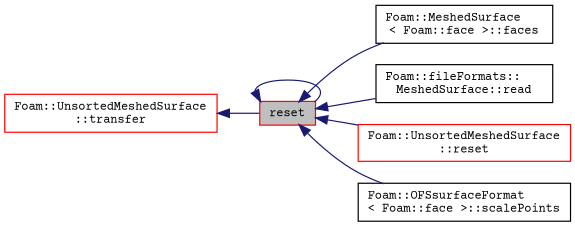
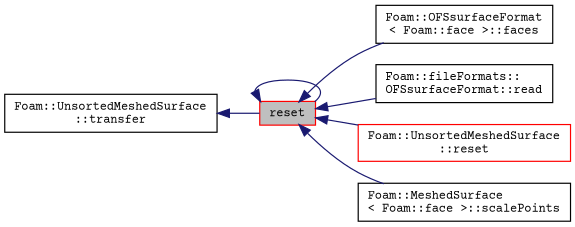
node "Foam::MeshedSurface < Foam::face >::faces": label "Foam::MeshedSurface < Foam::face >::faces" -> "Foam::OFSsurfaceFormat < Foam::face >::faces"
node "Foam::fileFormats:: MeshedSurface::read": label "Foam::fileFormats:: MeshedSurface::read" -> "Foam::fileFormats:: OFSsurfaceFormat::read"
node "Foam::UnsortedMeshedSurface ::transfer": color red -> black
node "Foam::OFSsurfaceFormat < Foam::face >::scalePoints": label "Foam::OFSsurfaceFormat < Foam::face >::scalePoints" -> "Foam::MeshedSurface < Foam::face >::scalePoints"
